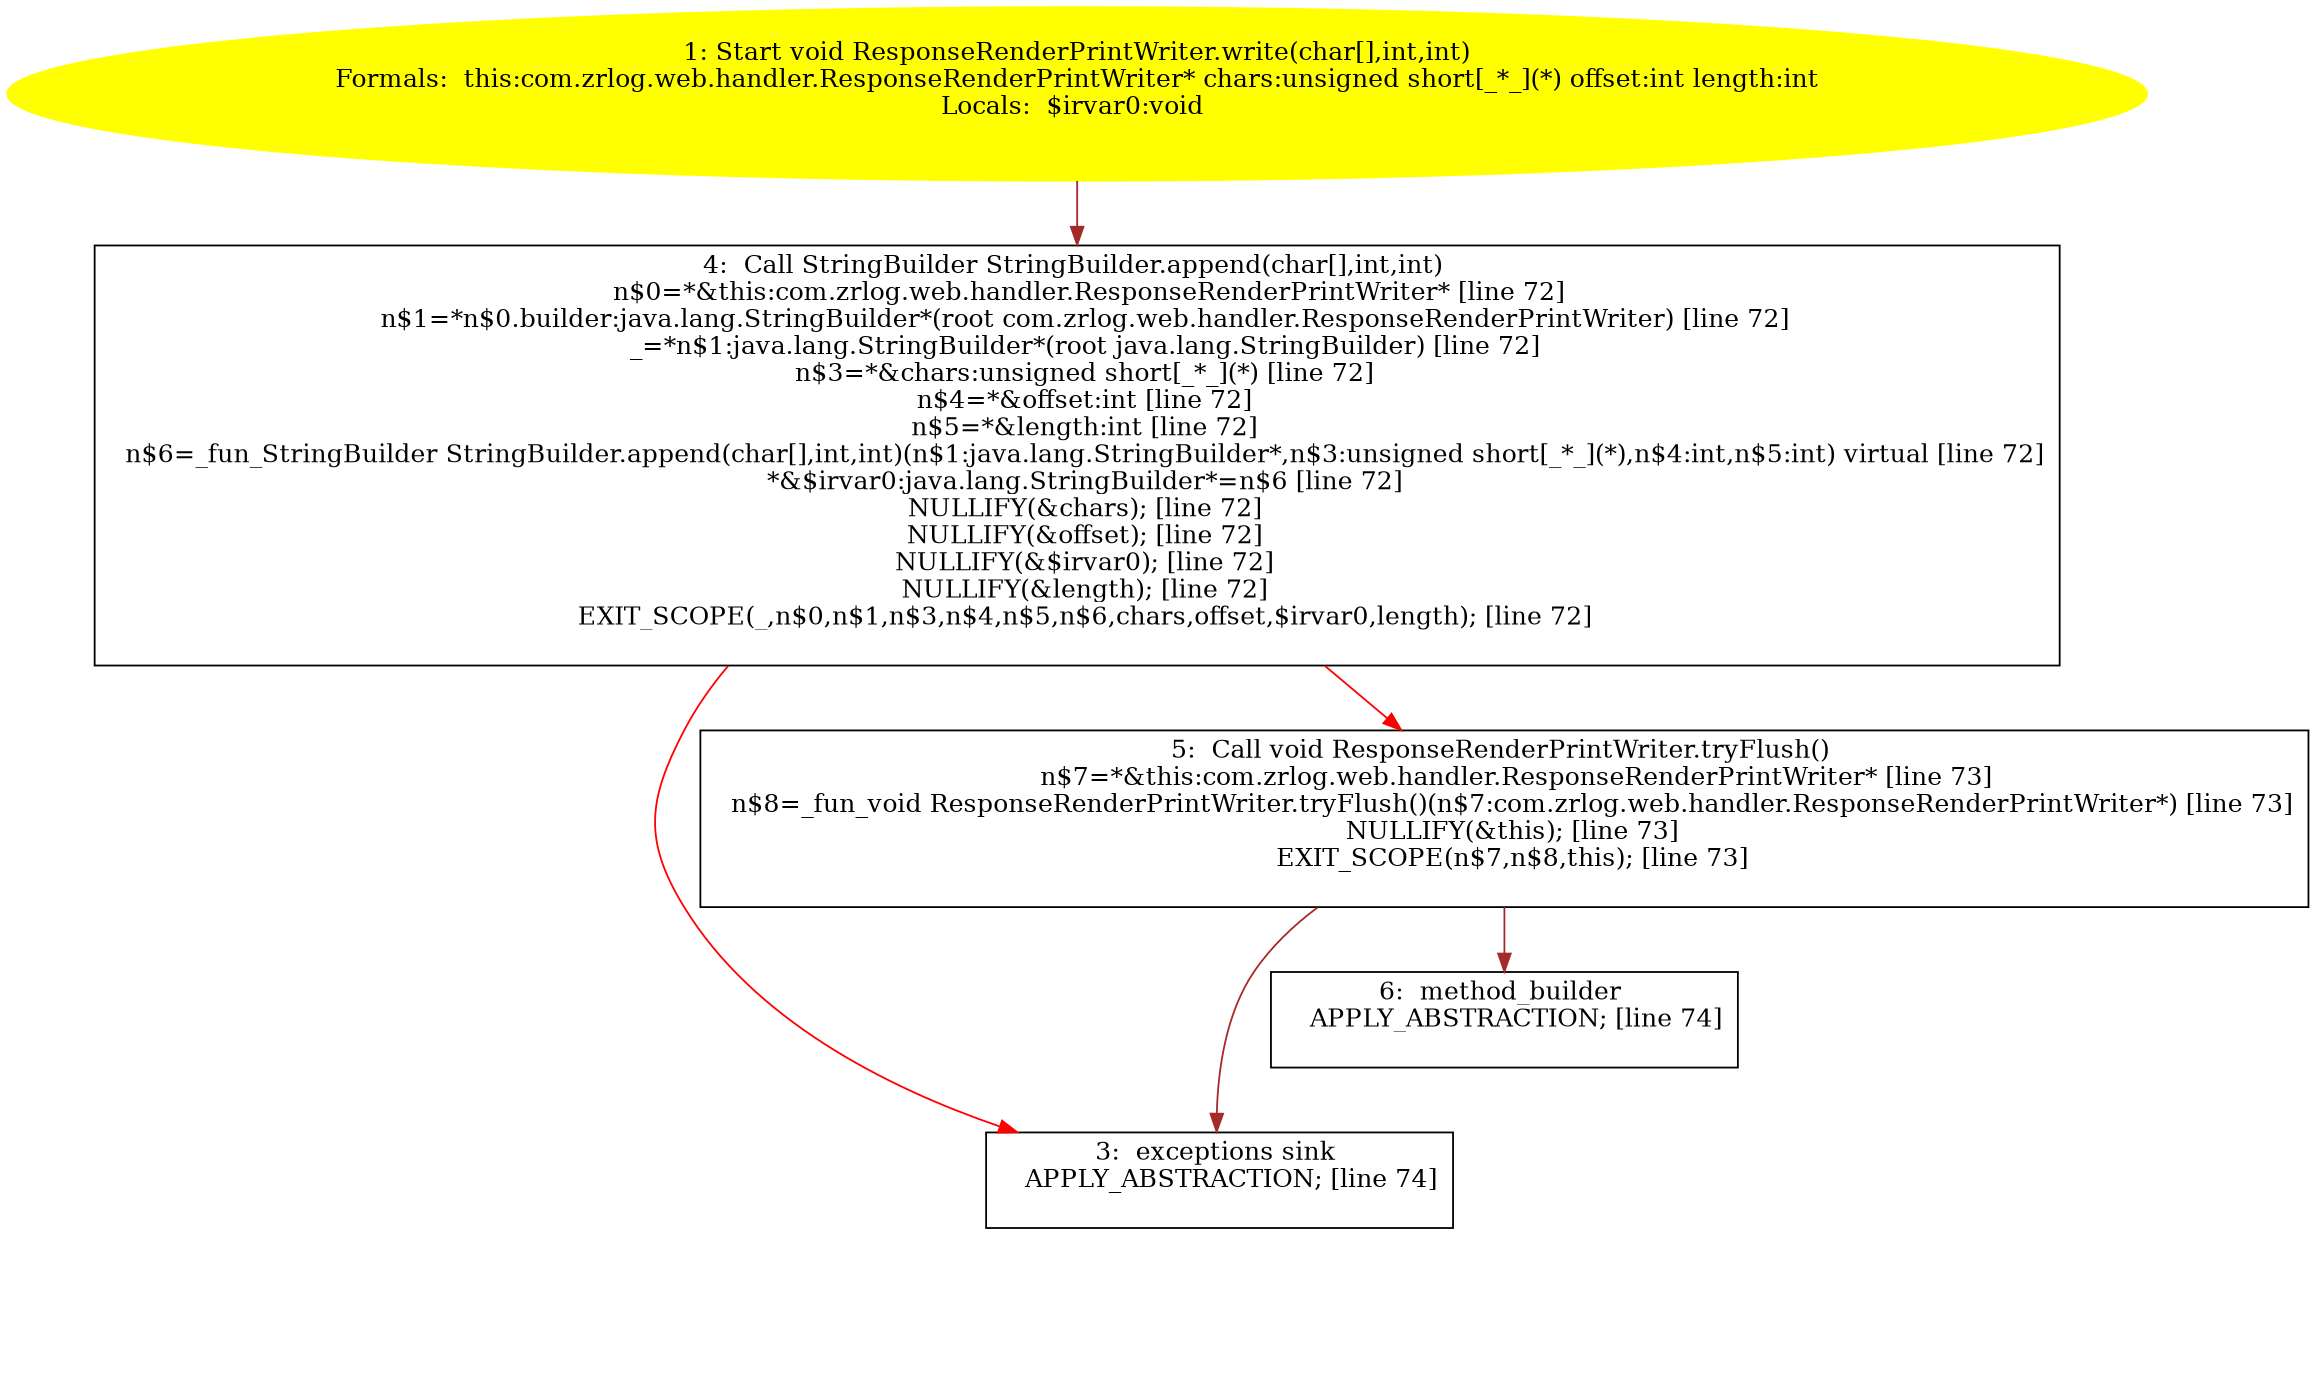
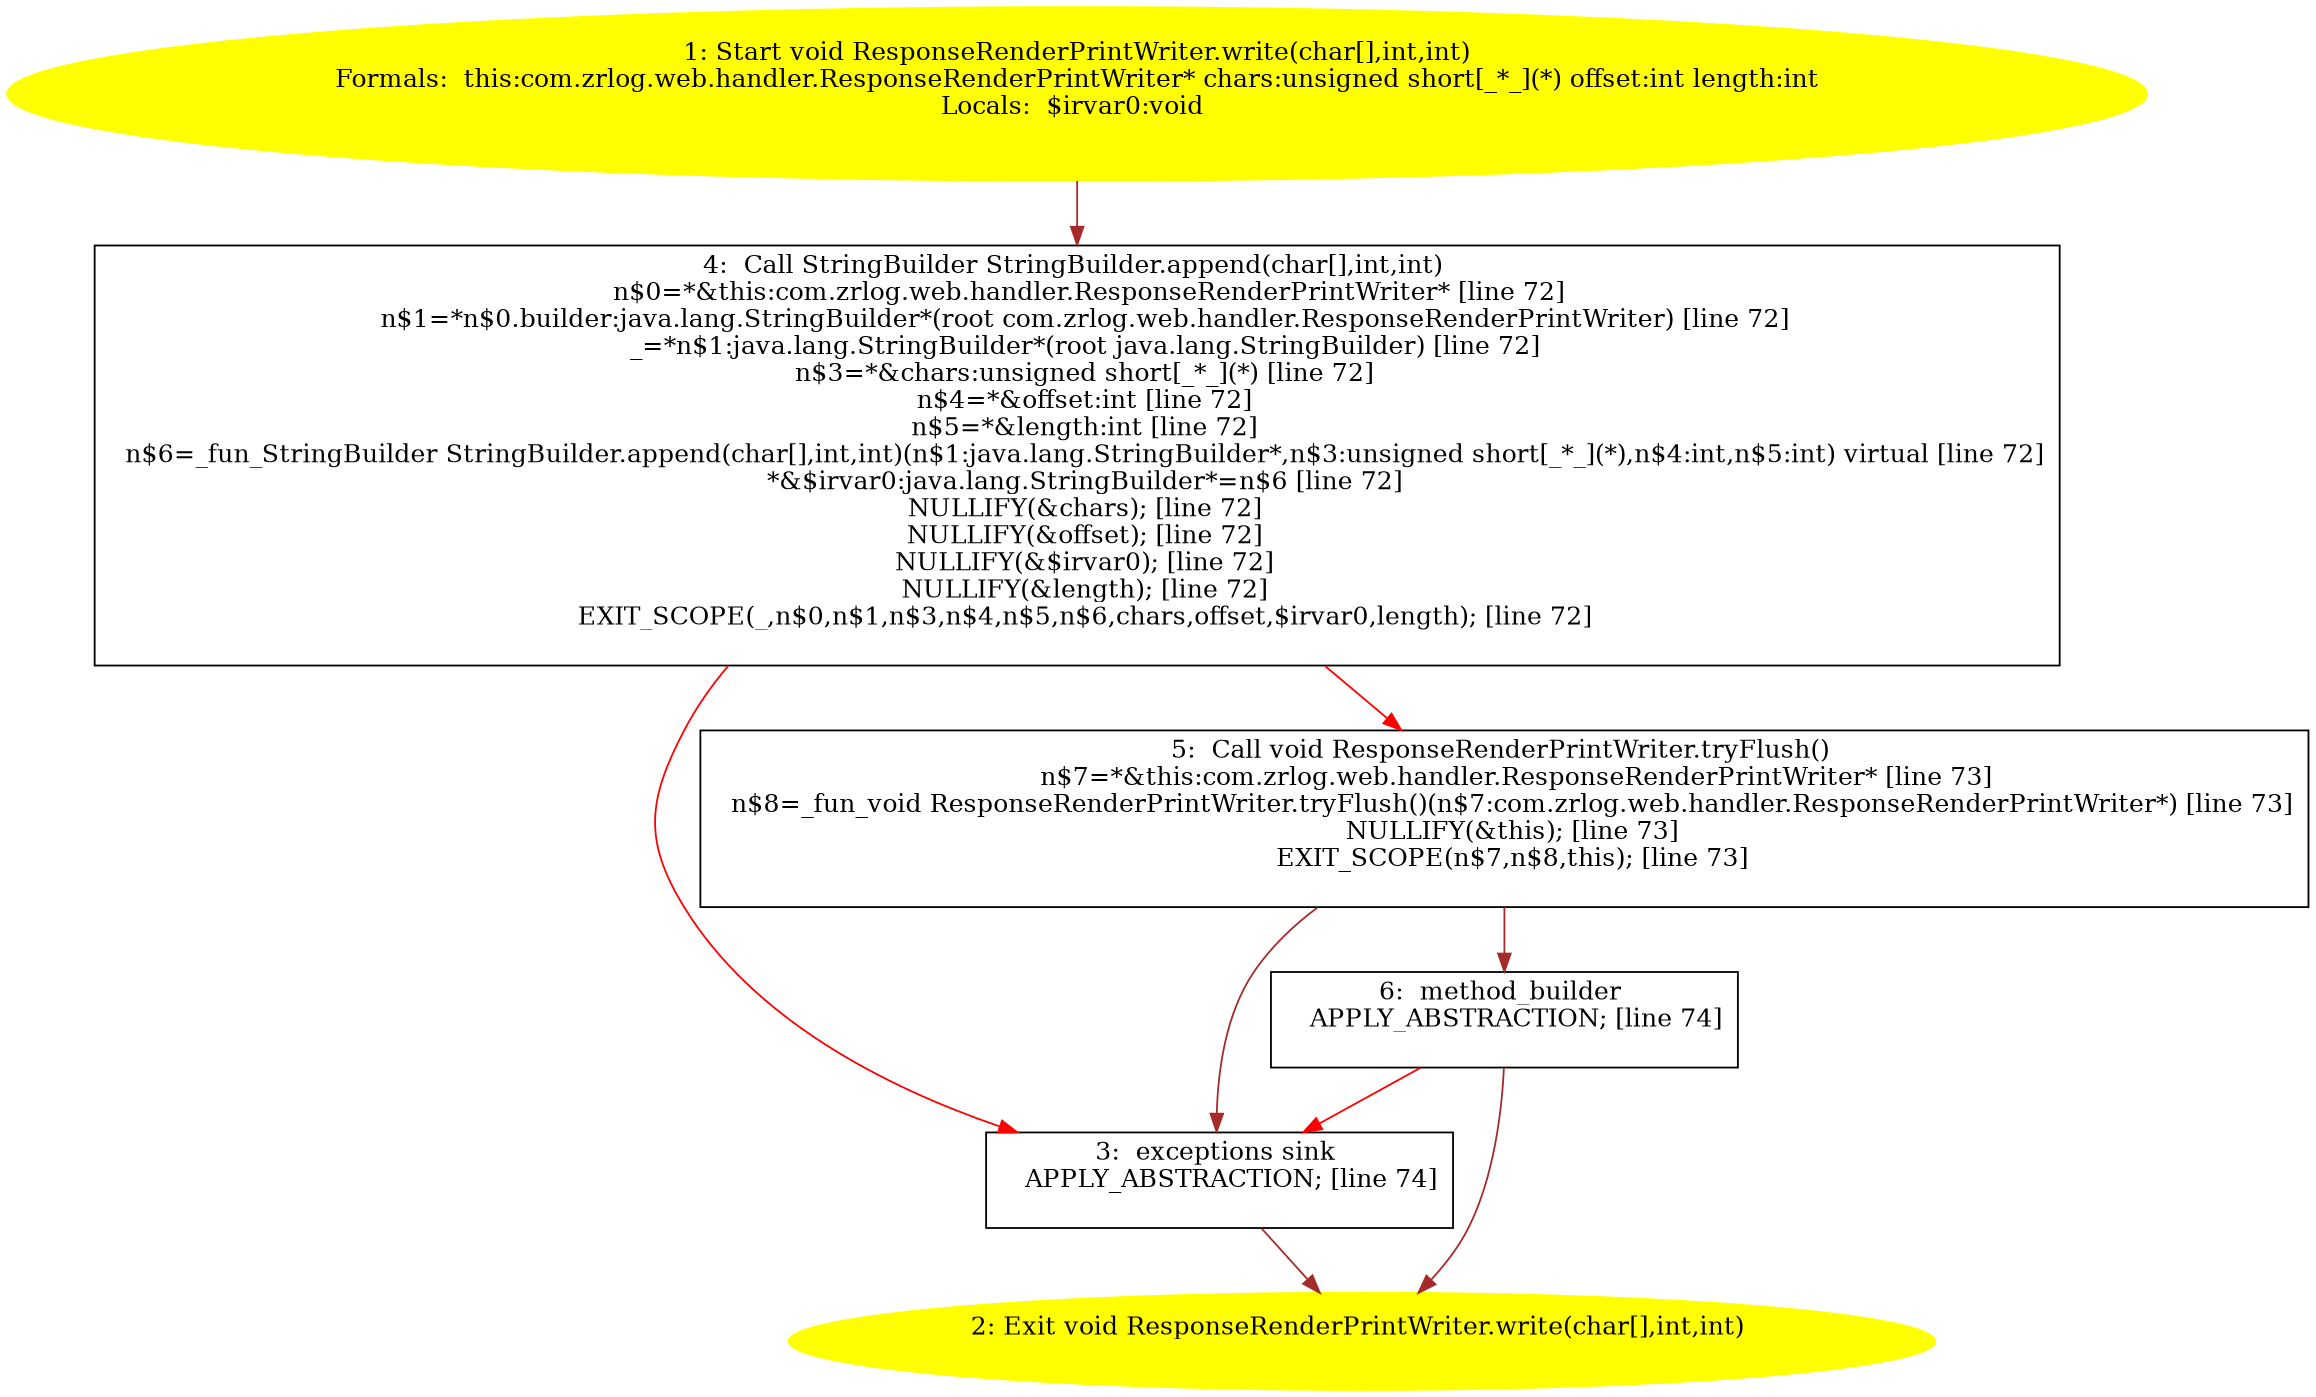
edge "6:  method_builder APPLY_ABSTRACTION; [line 74]" -> "3:  exceptions sink APPLY_ABSTRACTION; [line 74]": added
node "2: Exit void ResponseRenderPrintWriter.write(char[],int,int)": added
